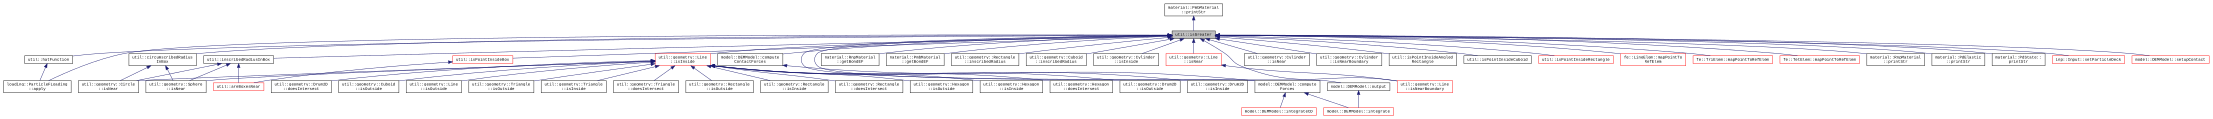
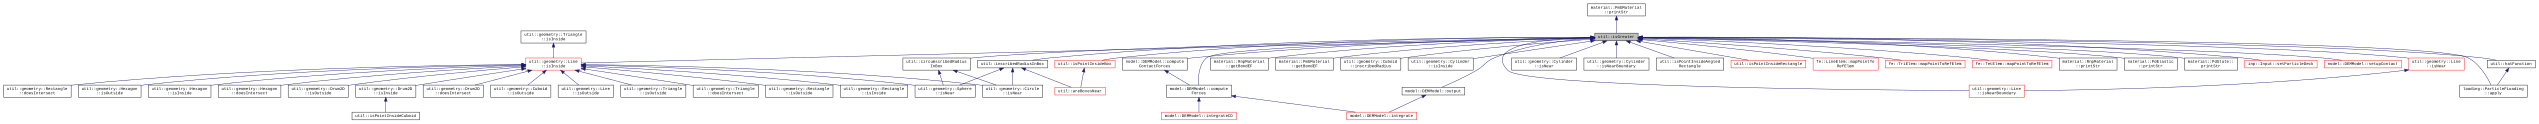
edge "util::isPointInsideCuboid" -> "util::isGreater": now "util::isPointInsideCuboid" -> "util::geometry::Drum2D ::isInside"
node "util::geometry::Rectangle ::inscribedRadius": removed
edge "util::geometry::Triangle ::isInside" -> "util::geometry::Line ::isInside": reversed
